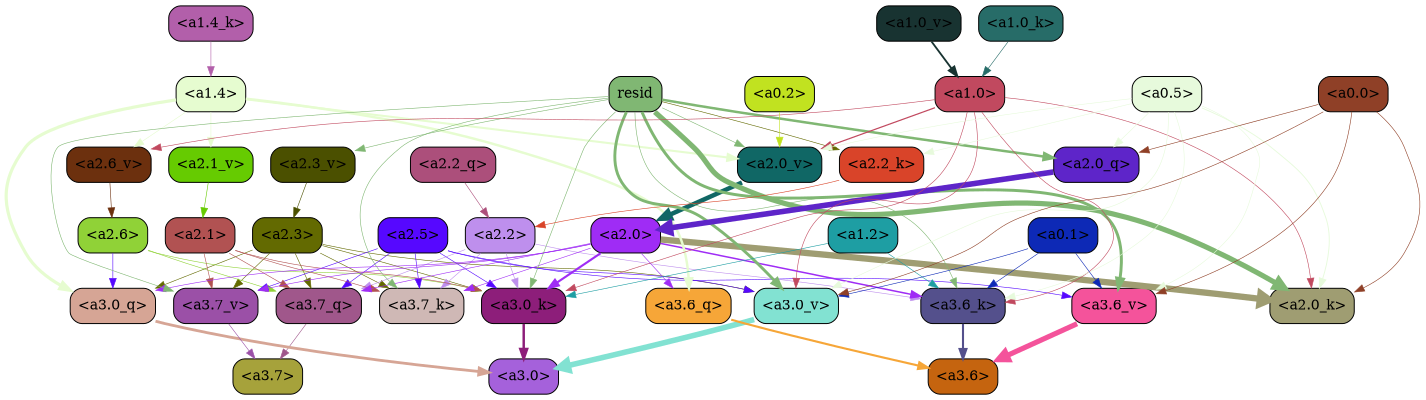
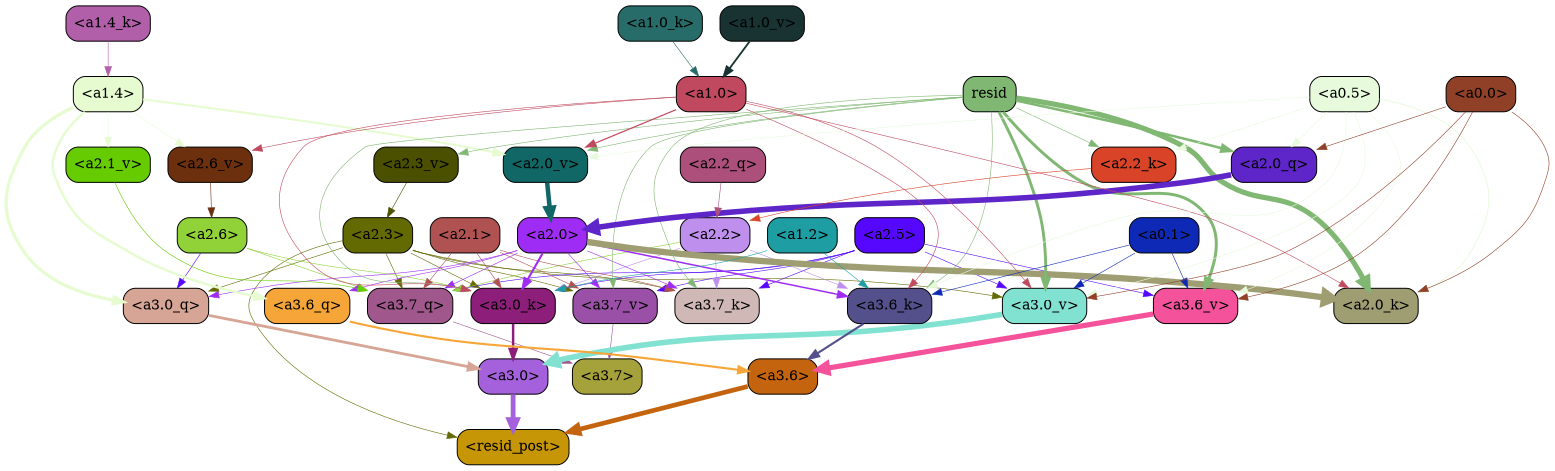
node "<a0.2>": removed
edge "resid" -> "<a2.2_k>": color #636a01 -> #80b773
edge "<a2.1_v>" -> "<a2.1>": now "<a2.1_v>" -> "<a3.7_q>"
edge "<a2.2>" -> "<a3.7_q>": color #be8fed -> #90d237
node "<resid_post>": added
